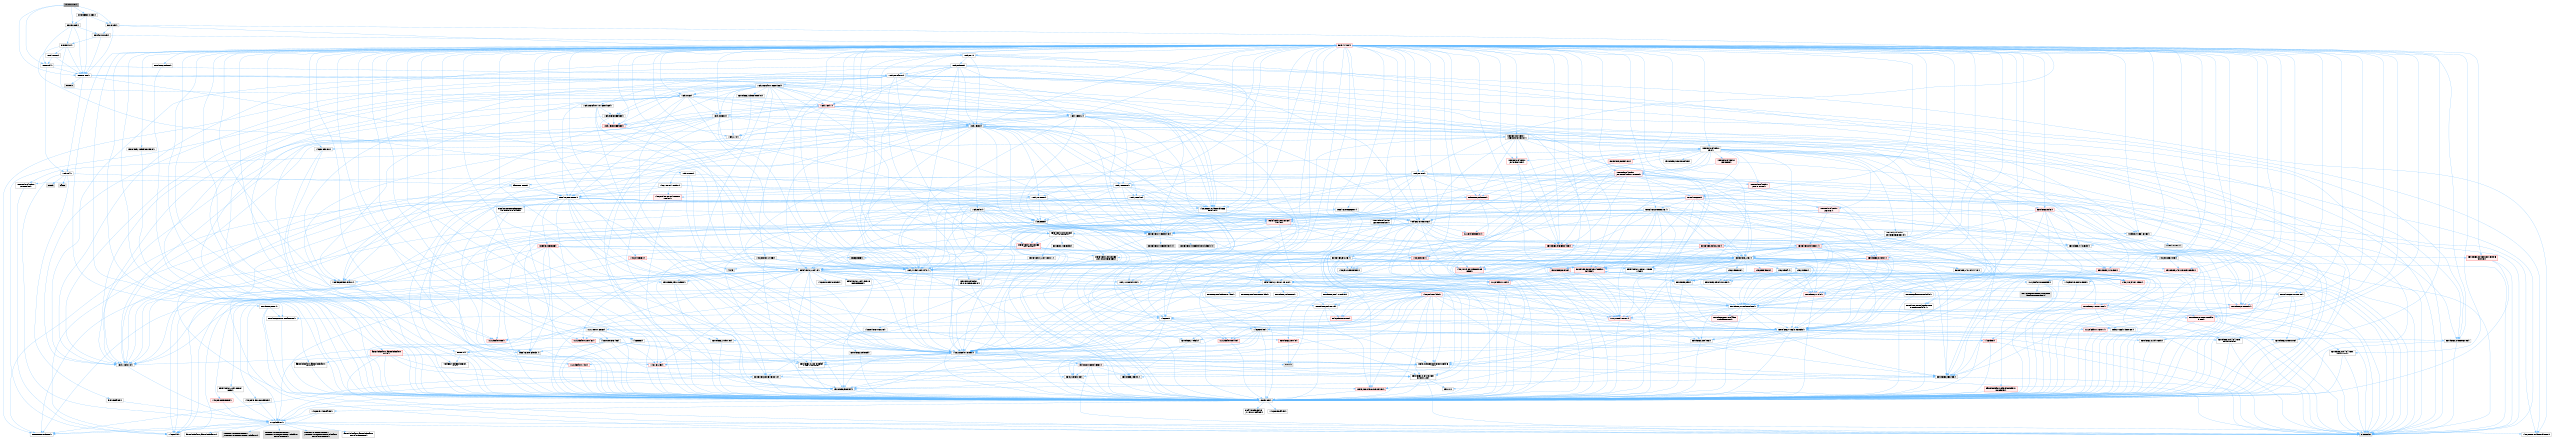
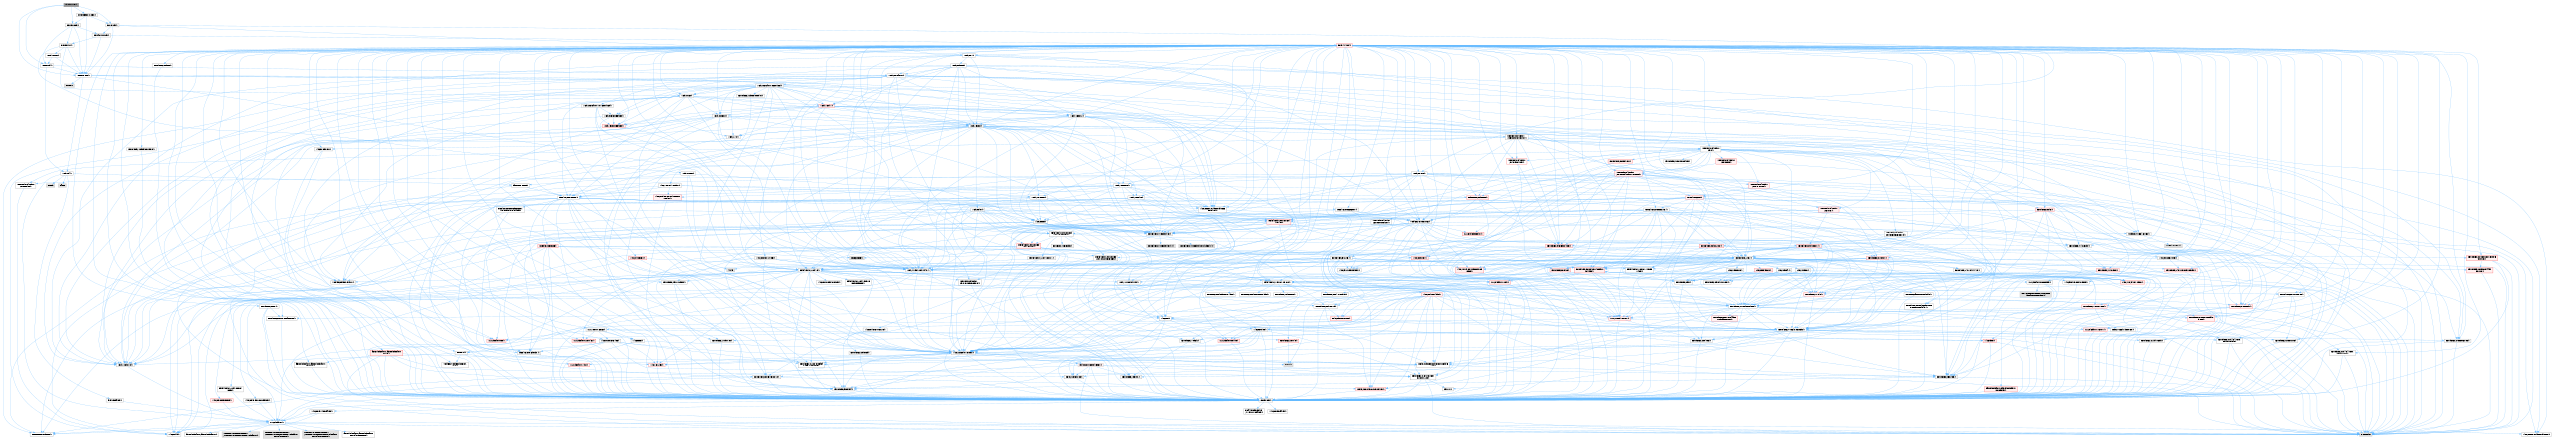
edge "Internationalization /Text.h" -> "Containers/ContainerAllocation Policies.h": now "Internationalization /TextLocalizationManager.h" -> "Containers/ContainerAllocation Policies.h"
node "Templates/LosesQualifiers FromTo.h": added
